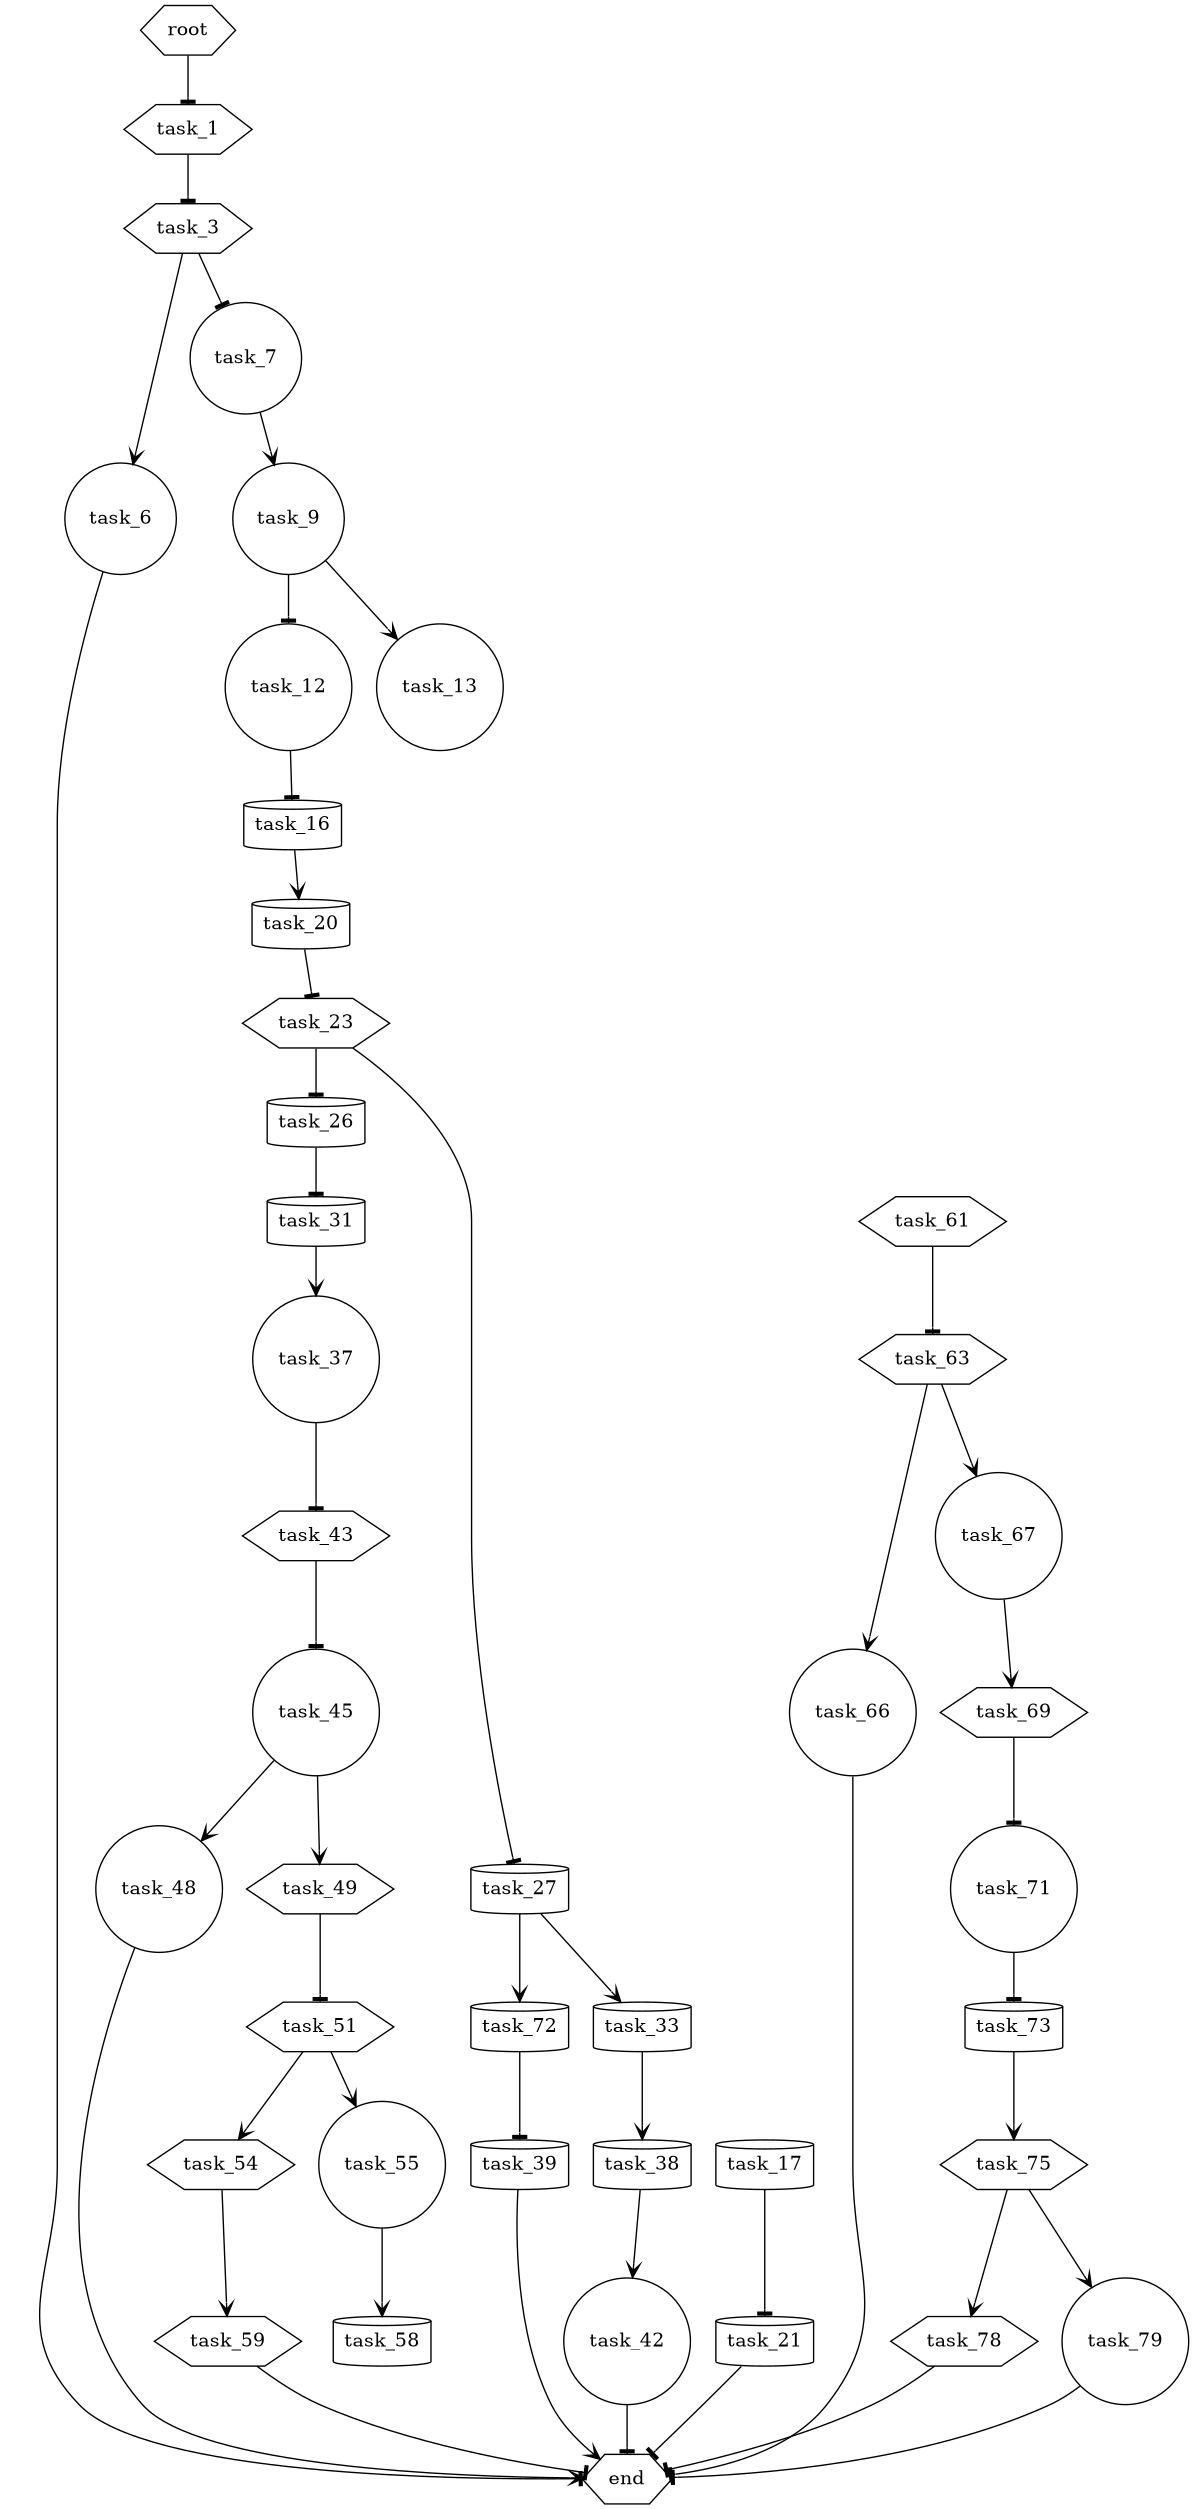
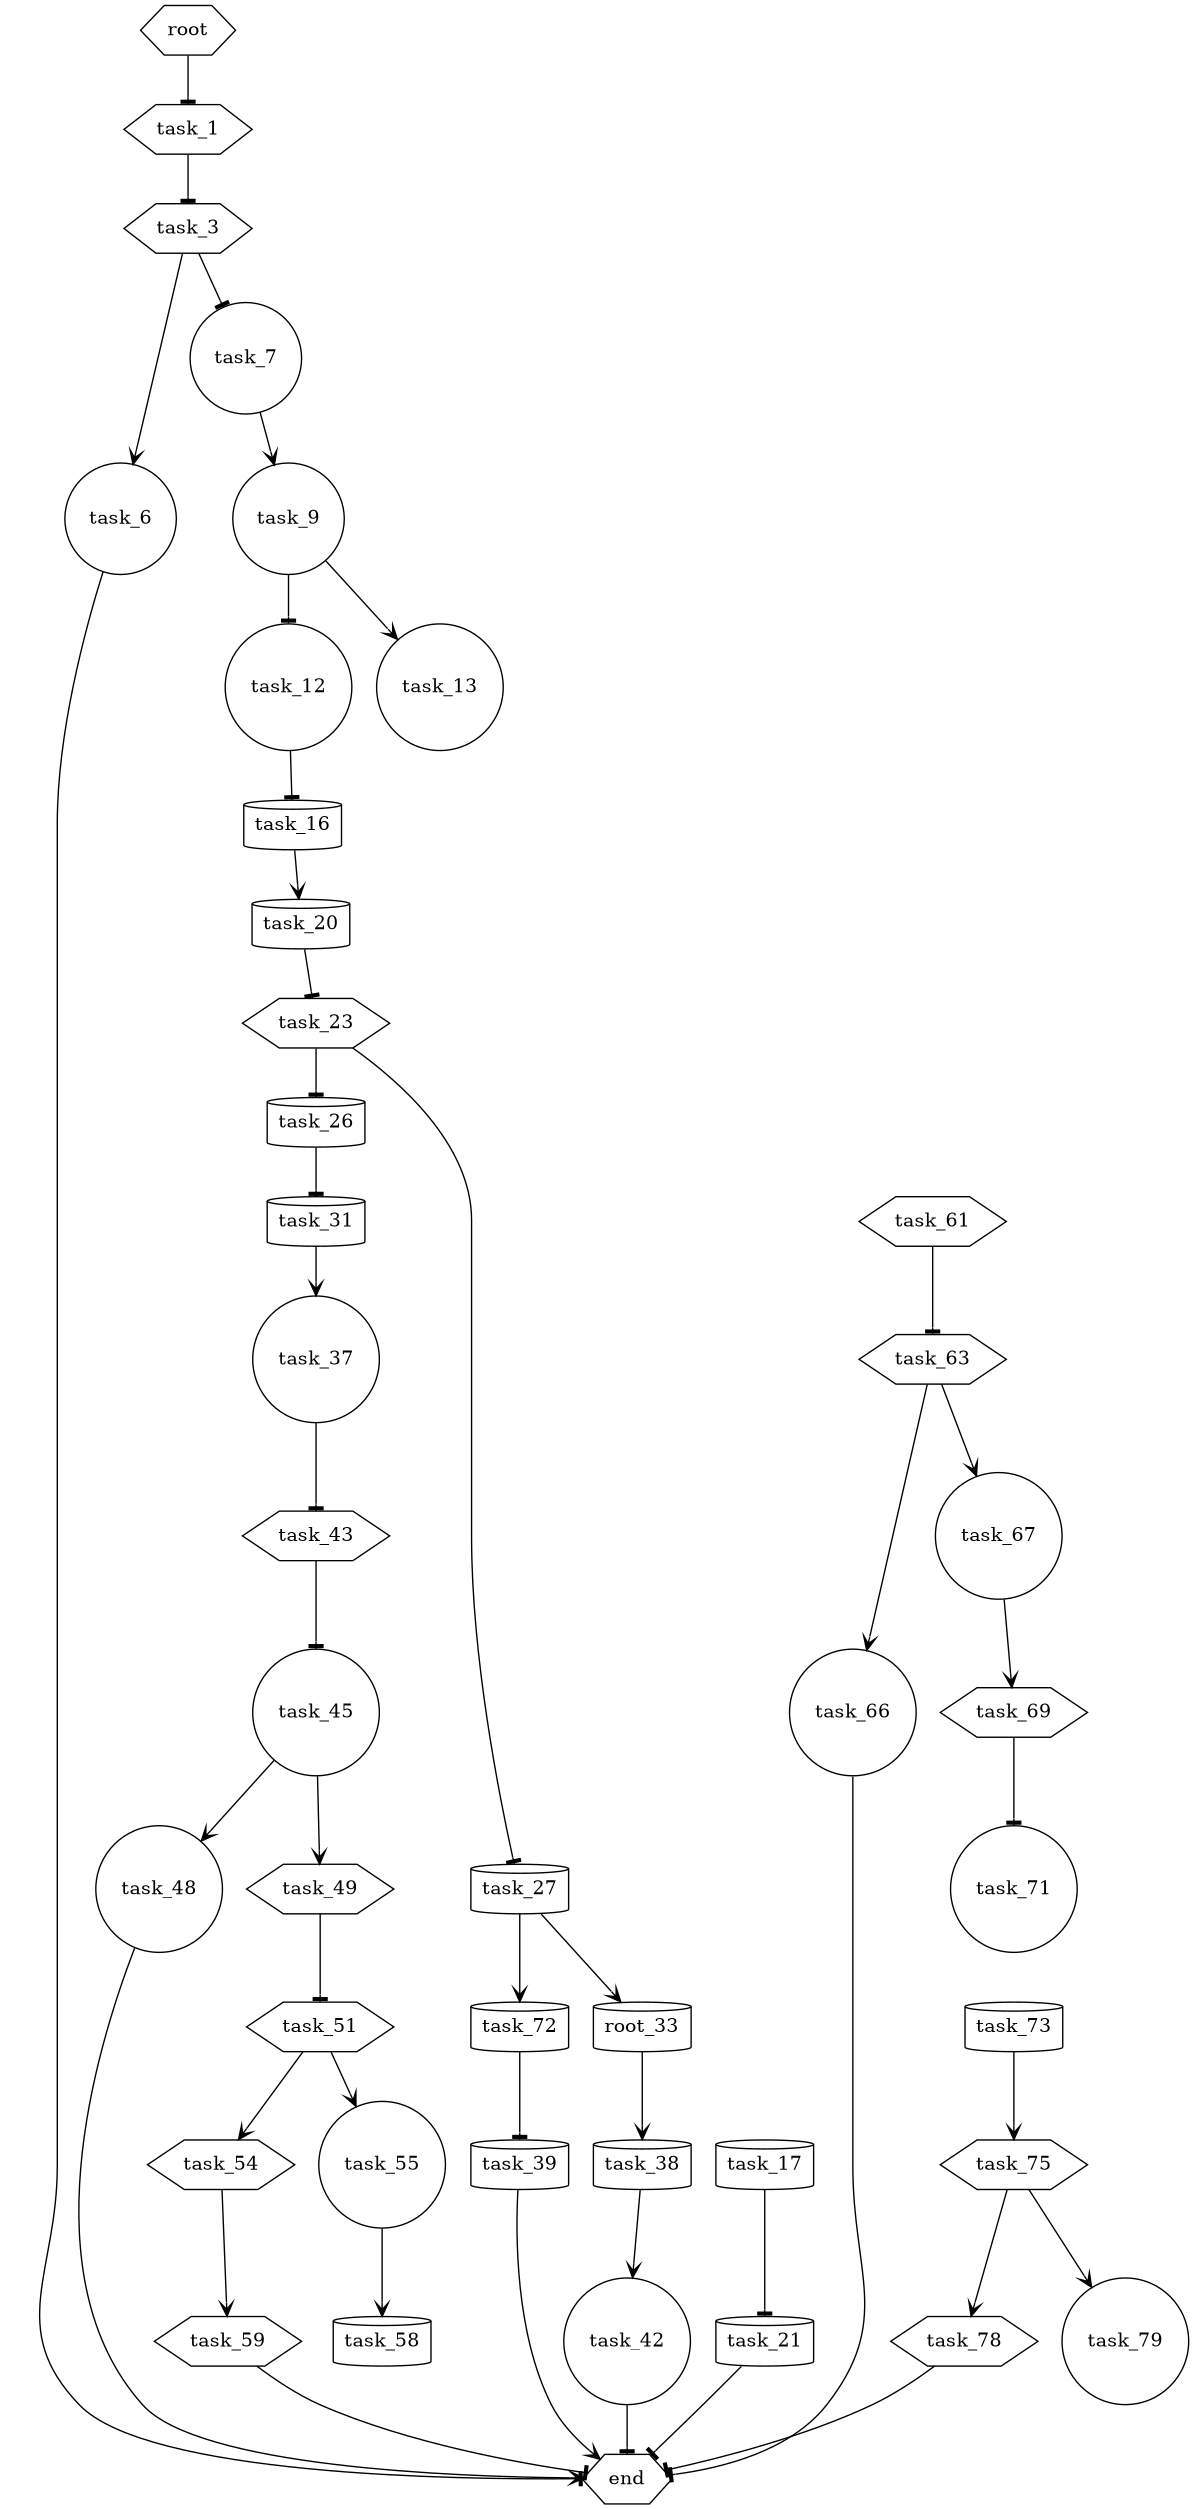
edge "task_71" -> "task_73": removed
node "task_33": label "task_33" -> "root_33"
edge "task_79" -> "end": removed
